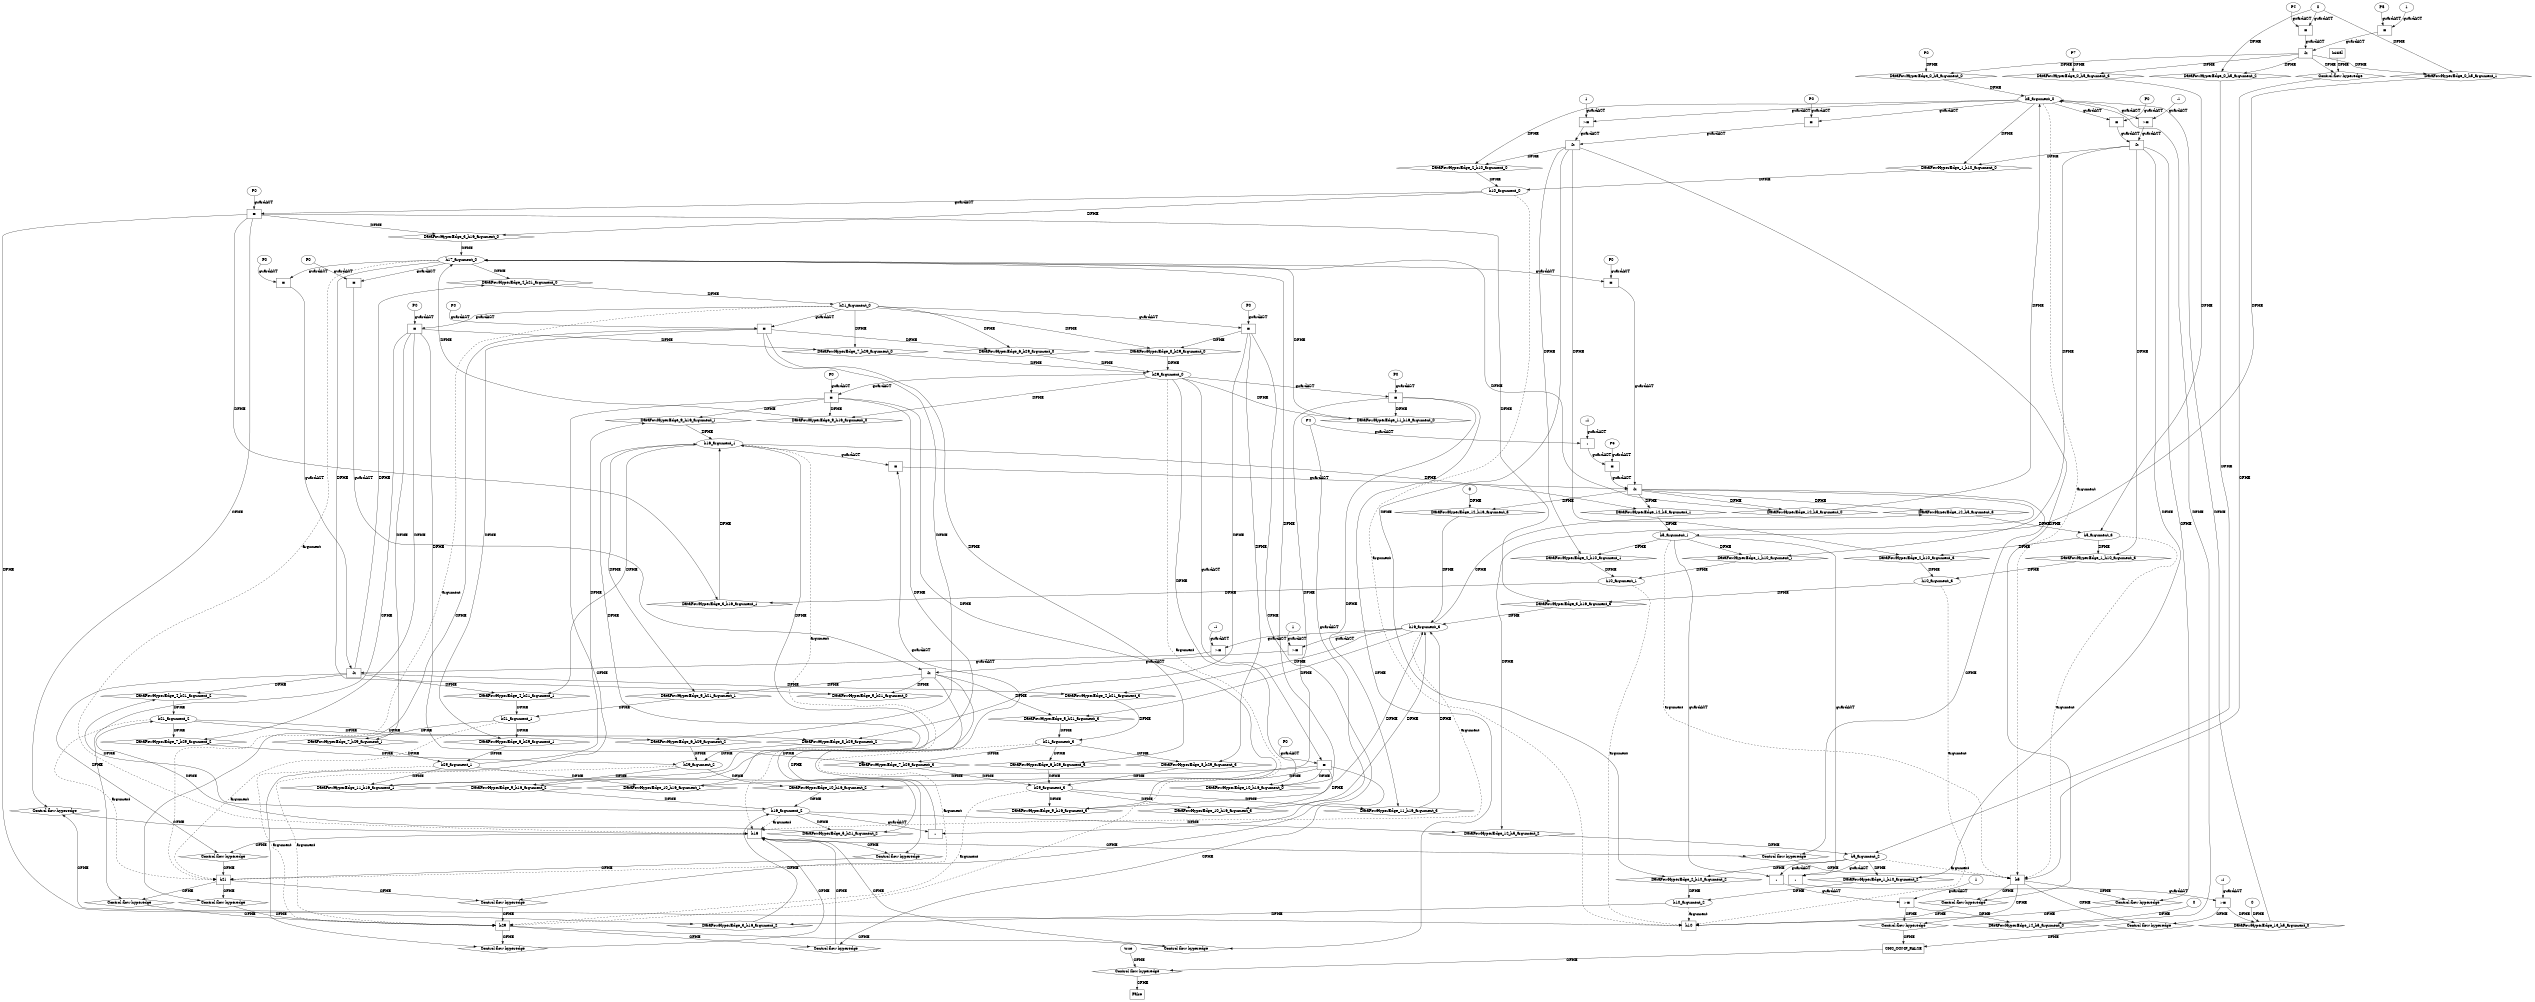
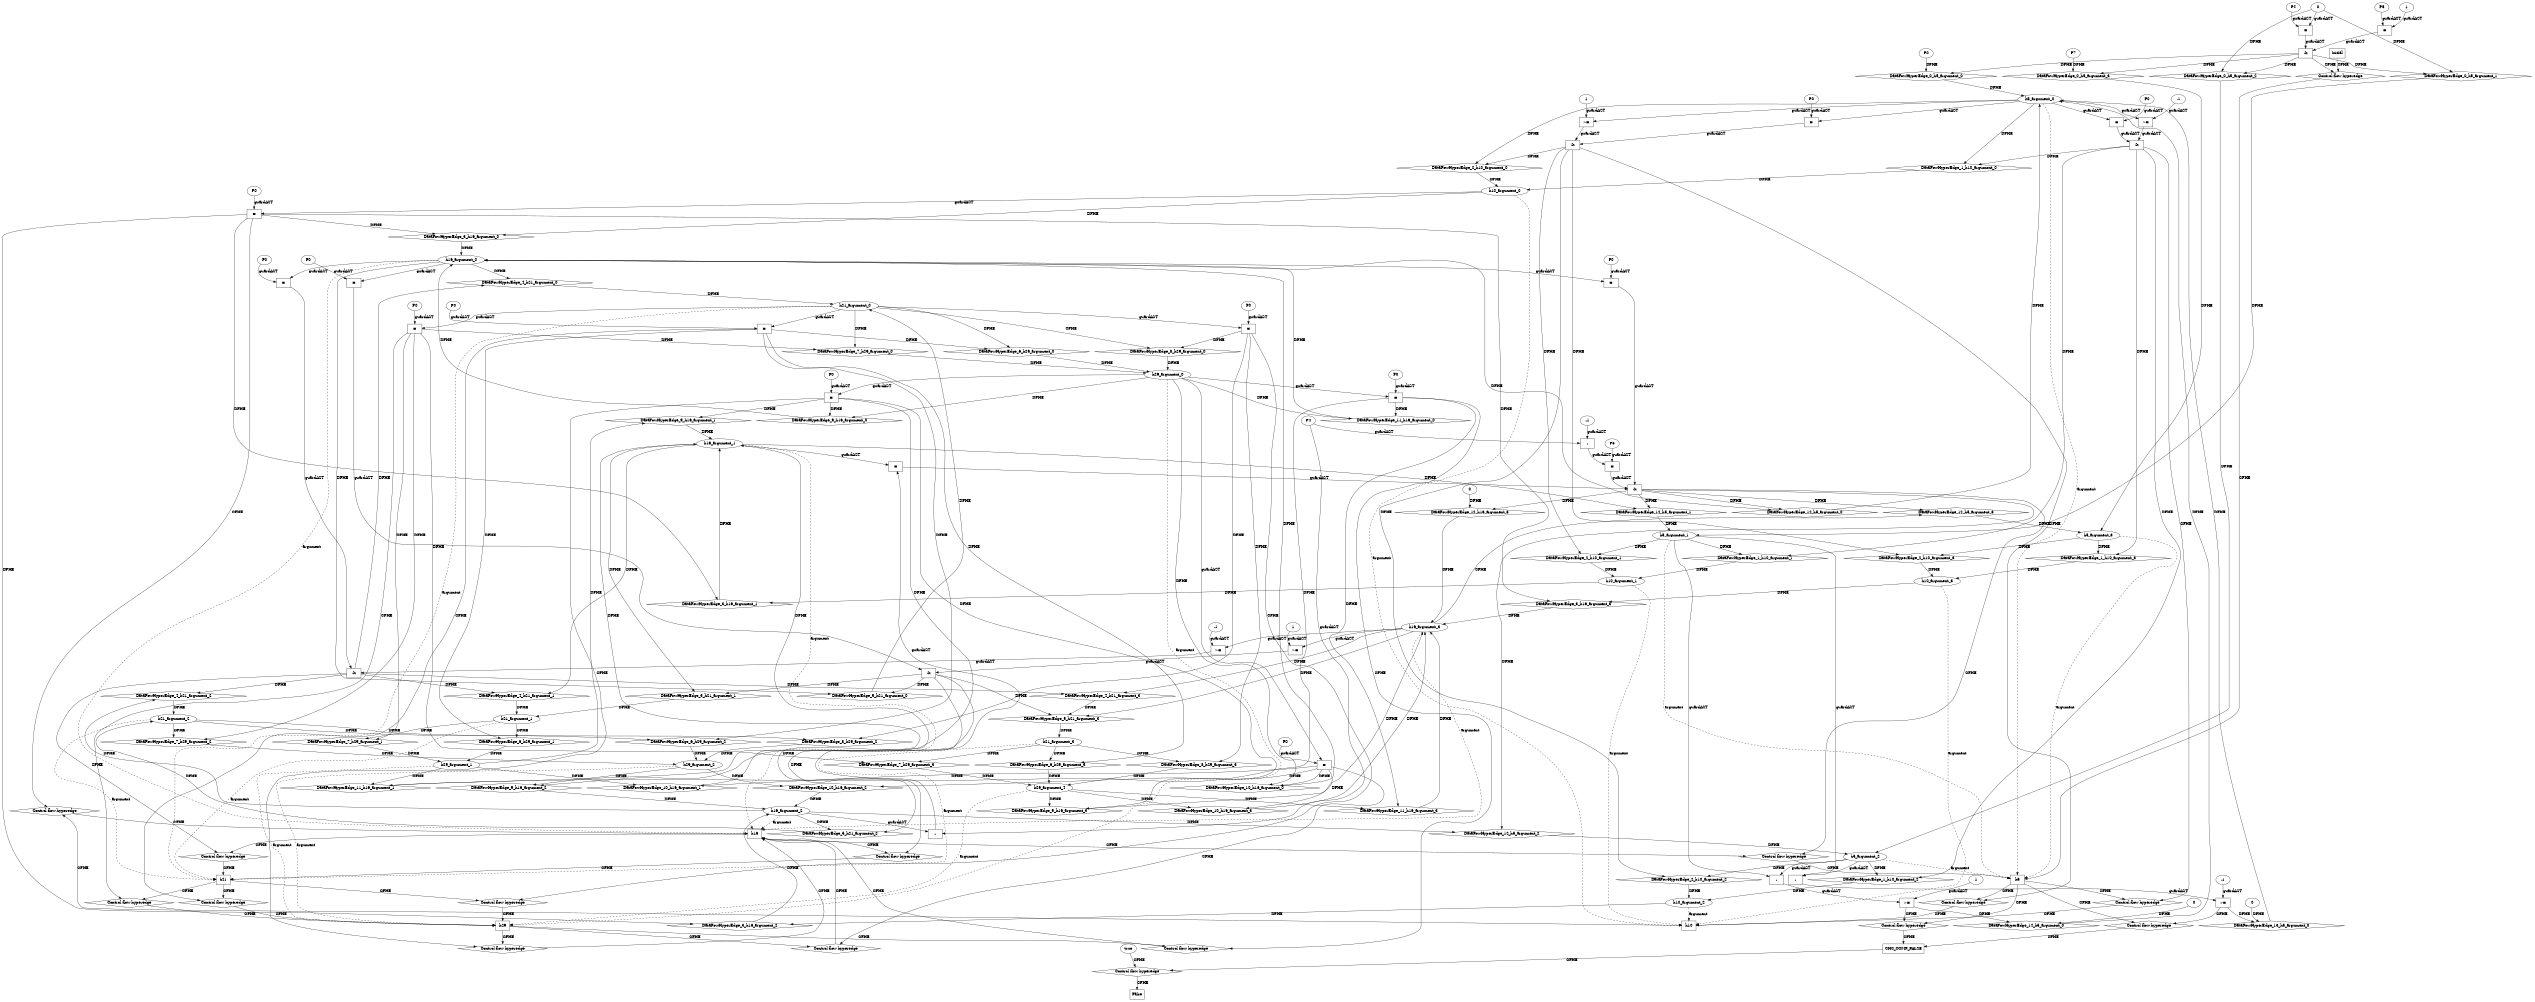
node "h17_argument_0": label "h17_argument_0" -> "h16_argument_0"
edge "h21_argument_0" -> "DataFowHyperEdge_8_h29_argument_0": label "DFHE" -> "CFHE"
edge "DataFowHyperEdge_5_h21_argument_0" -> "h21_argument_0": added, label "DFHE"
edge "DataFowHyperEdge_4_h21_argument_3" -> "h21_argument_3": now "DataFowHyperEdge_4_h21_argument_3" -> "DataFowHyperEdge_5_h21_argument_3"
node "h29_argument_3": label "h29_argument_3" -> "h29_argument_4"
